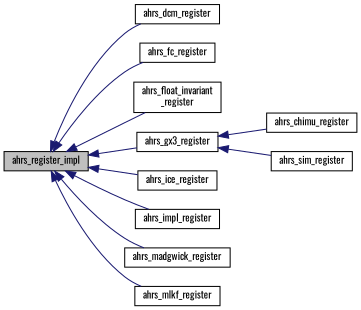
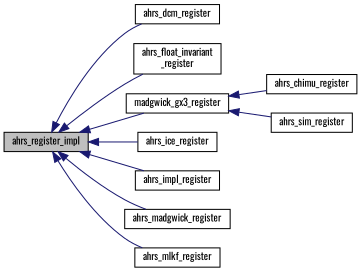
node "ahrs_fc_register": removed
node "ahrs_gx3_register": label "ahrs_gx3_register" -> "madgwick_gx3_register"
